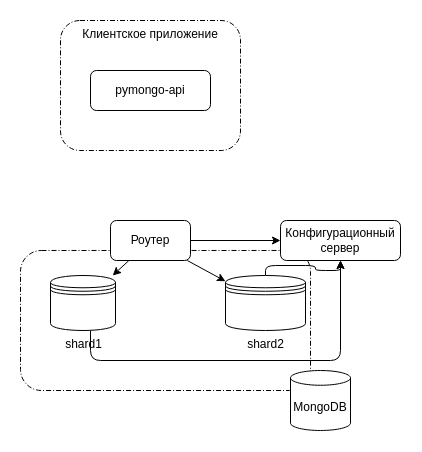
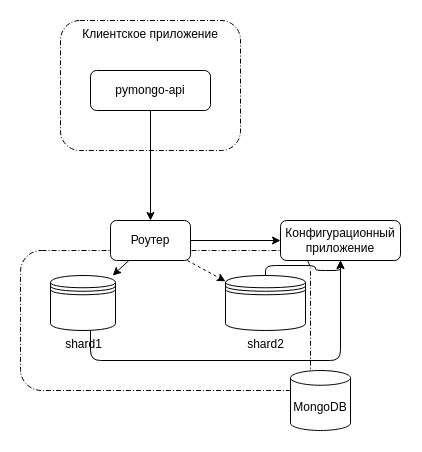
edge "pymongo-api" -> "Роутер": added
node "Конфигурационный сервер": label "Конфигурационный сервер" -> "Конфигурационный приложение"
edge "Роутер" -> "shard2": style solid -> dashed
